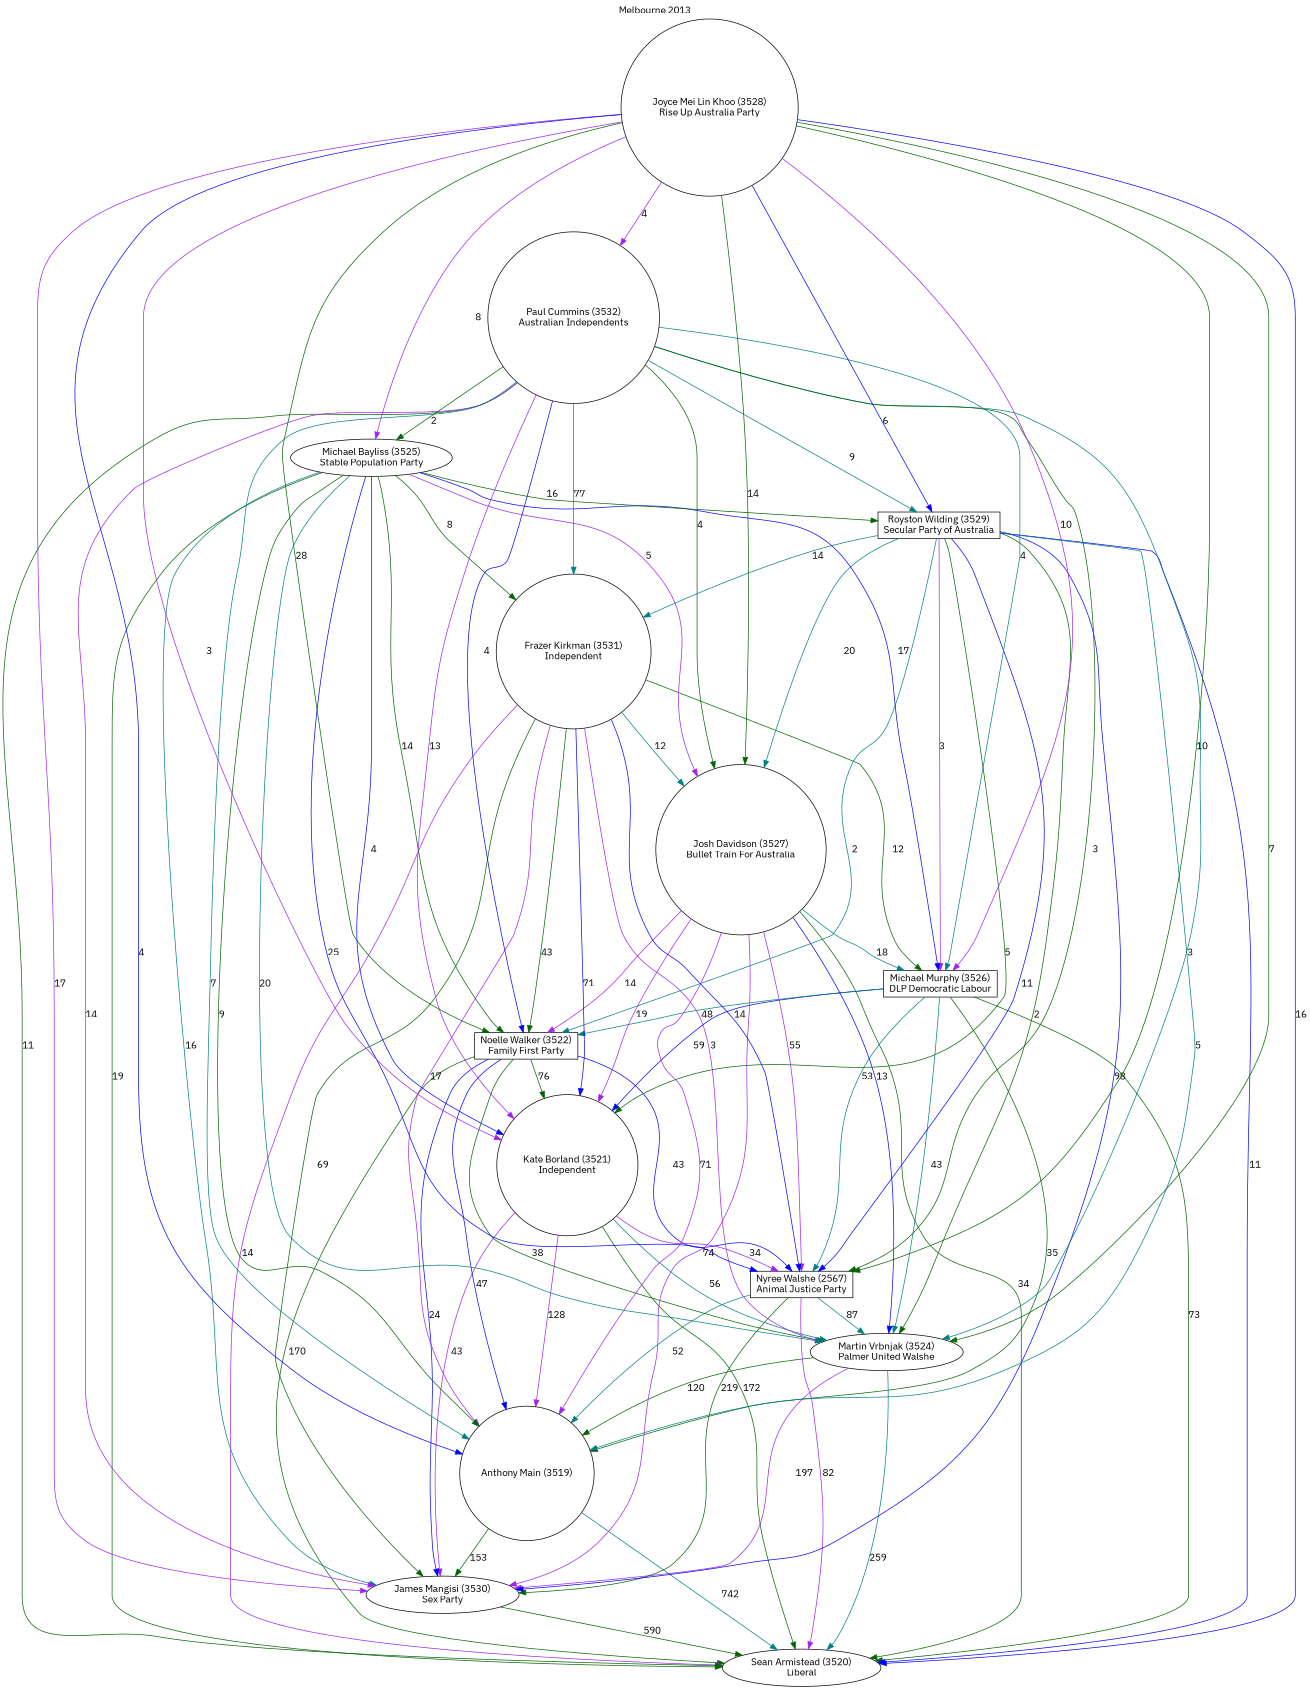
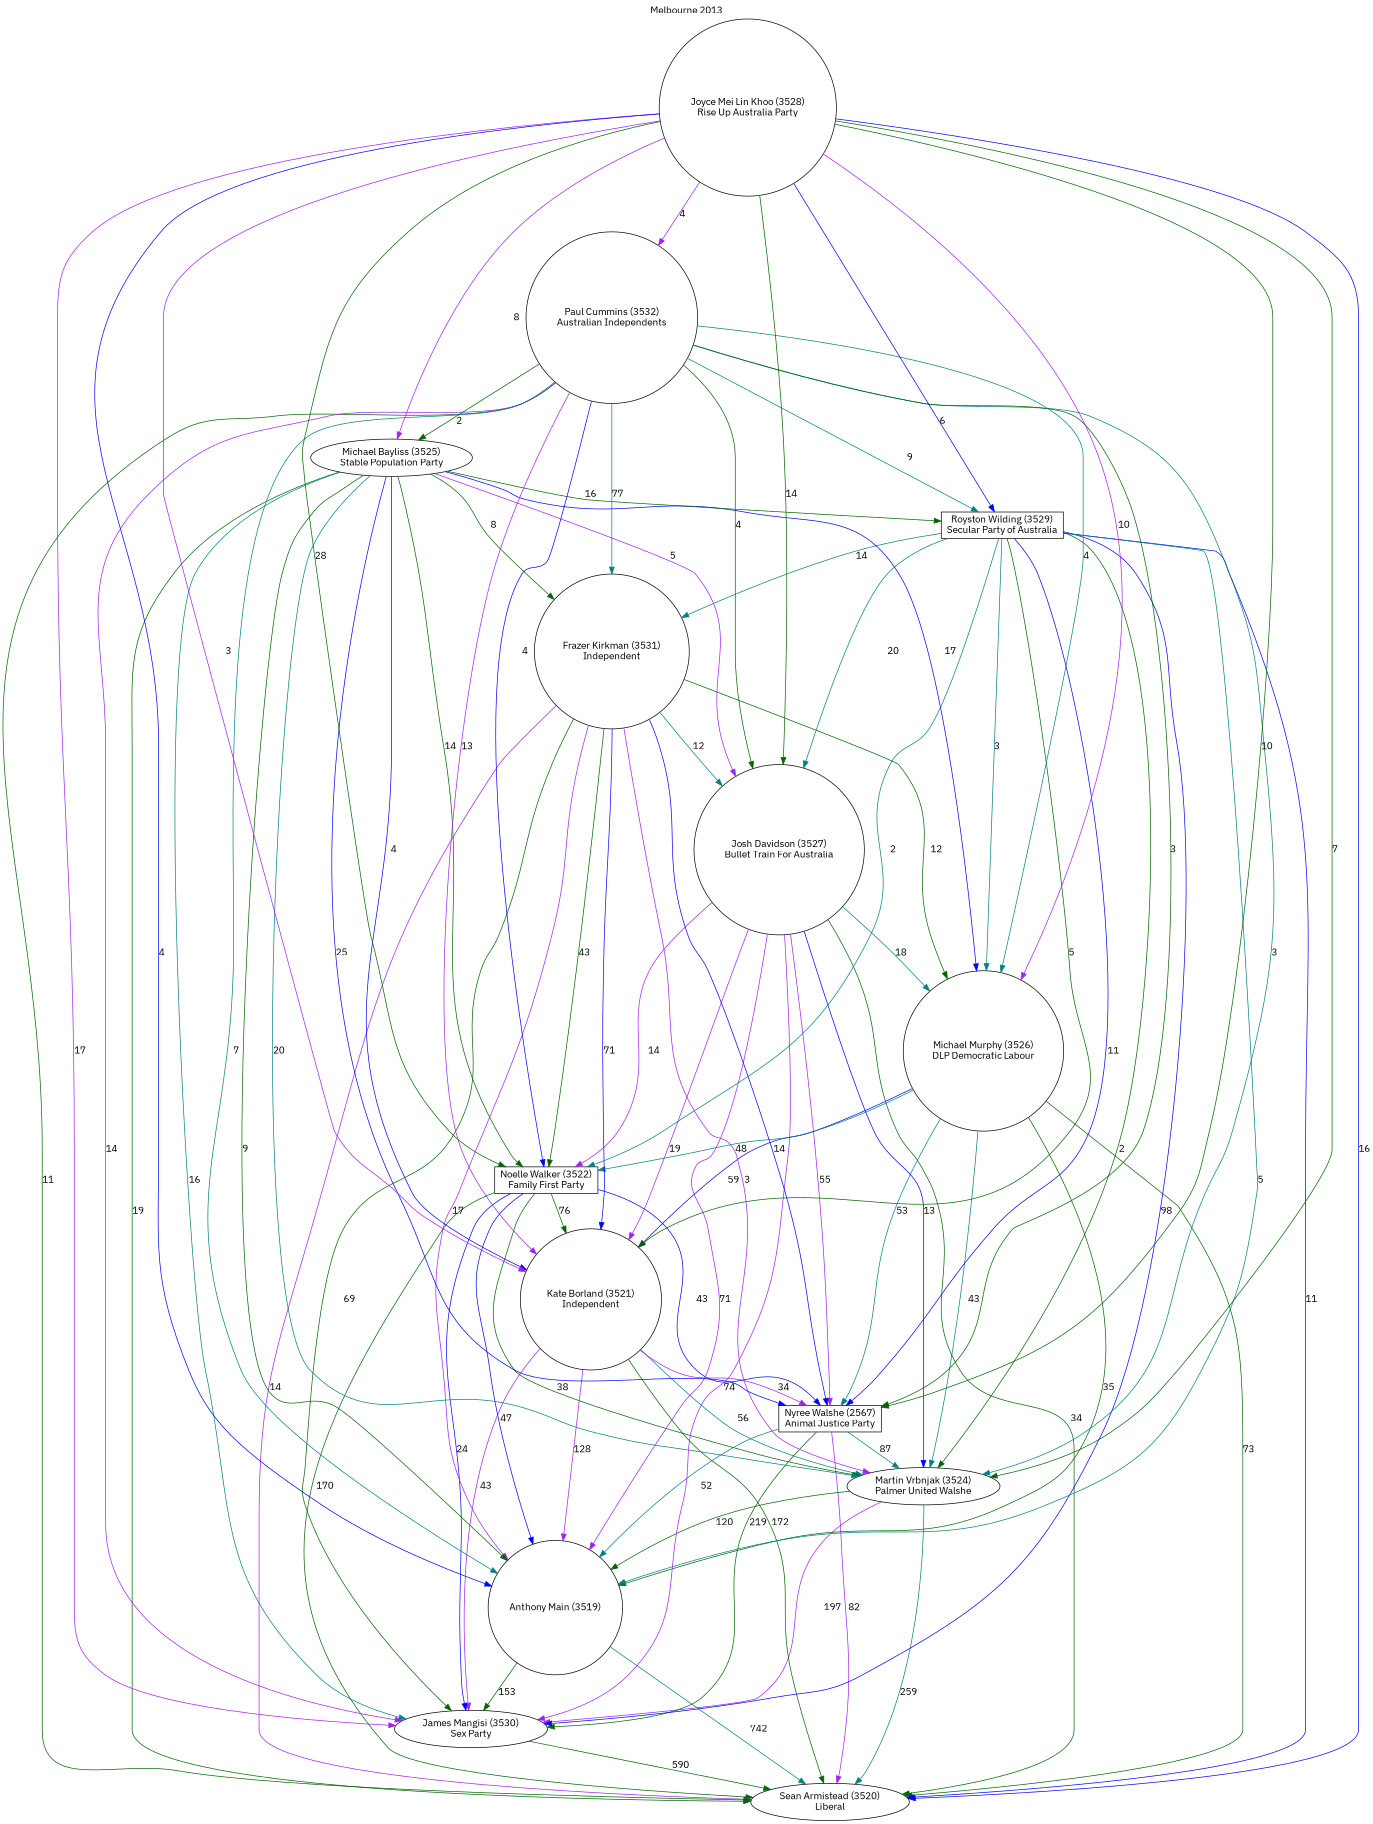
edge "Royston Wilding (3529) Secular Party of Australia" -> "Michael Murphy (3526) DLP Democratic Labour": color purple -> teal
node "Michael Murphy (3526) DLP Democratic Labour": shape box -> circle
